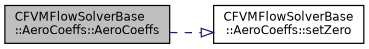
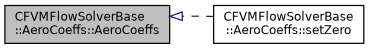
edge "CFVMFlowSolverBase ::AeroCoeffs::AeroCoeffs" -> "CFVMFlowSolverBase ::AeroCoeffs::setZero": reversed
